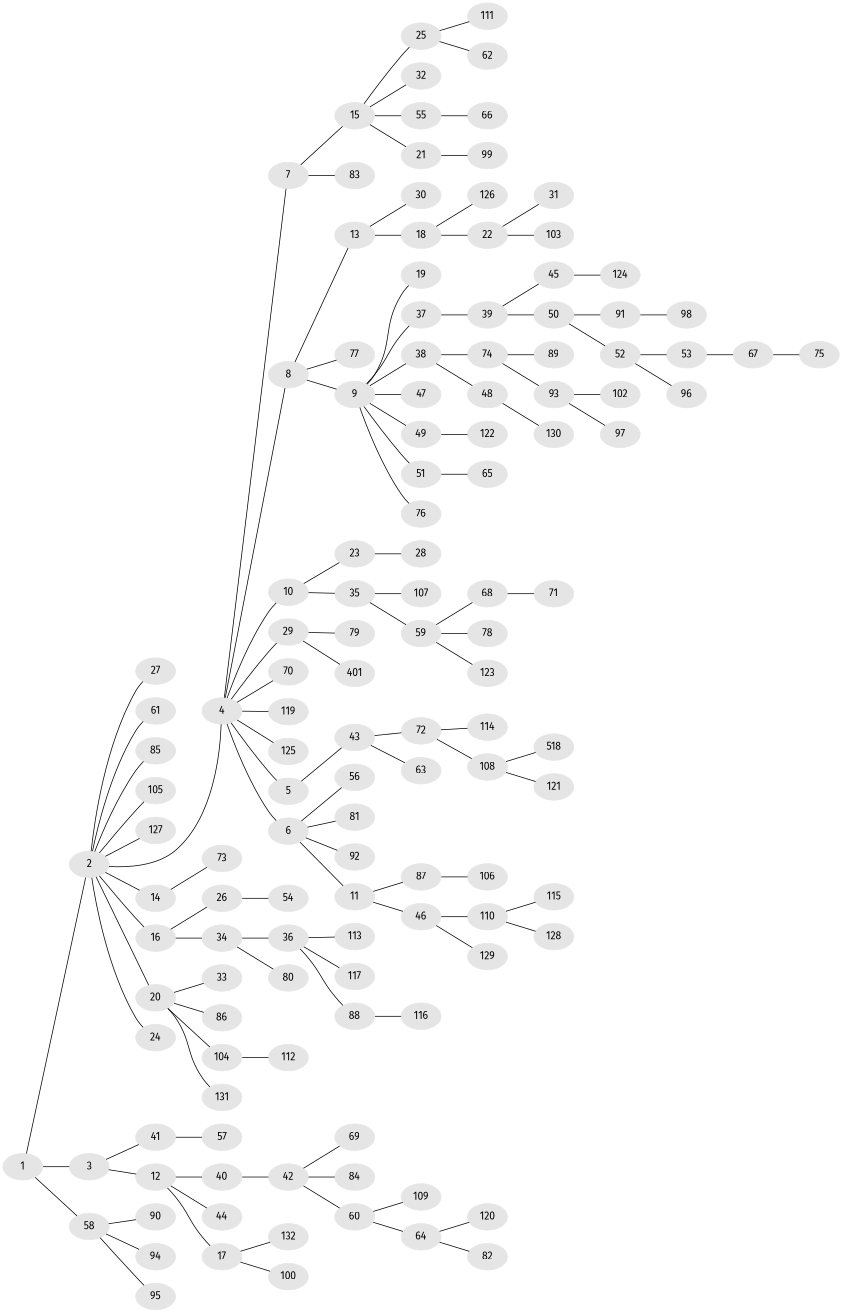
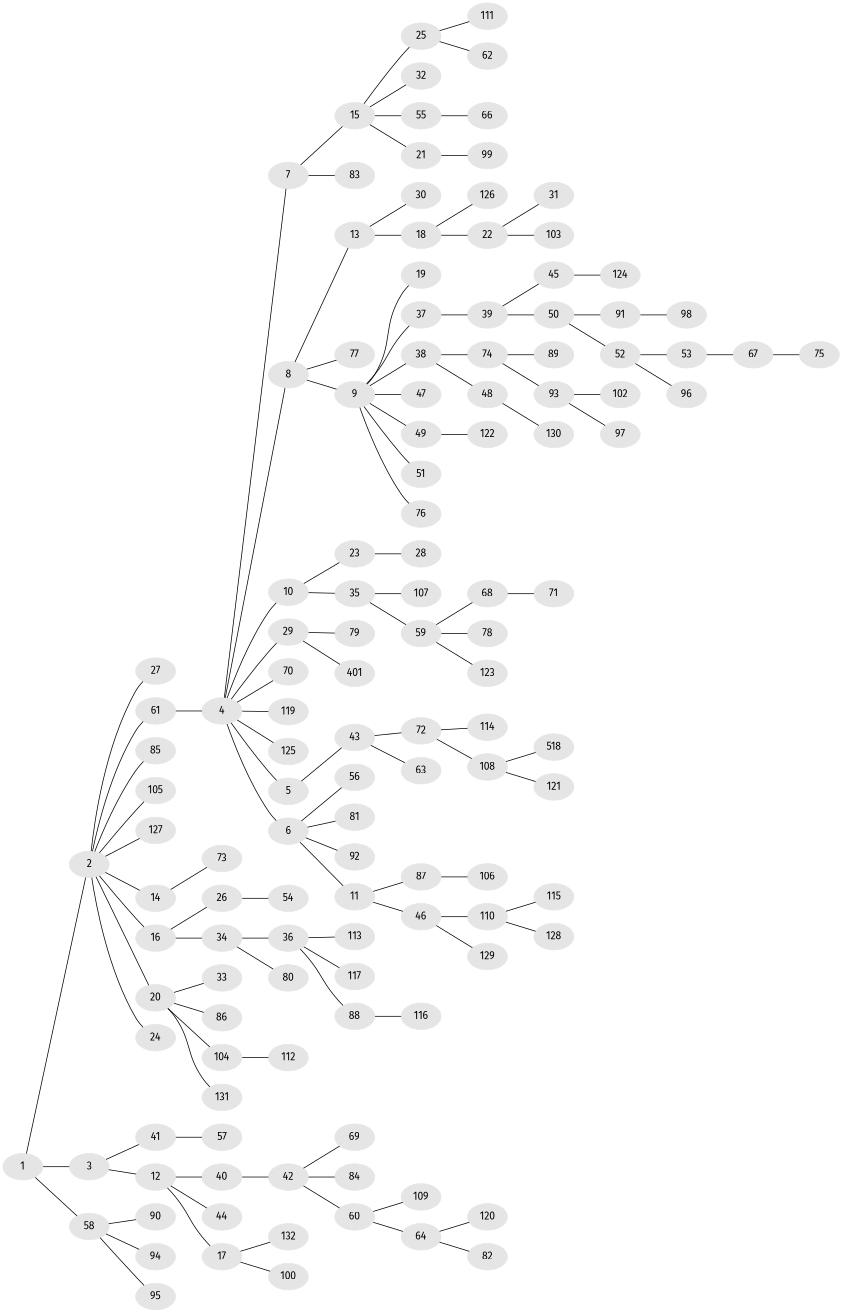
node "65": removed
edge "4" -- "2": now "4" -- "61"
